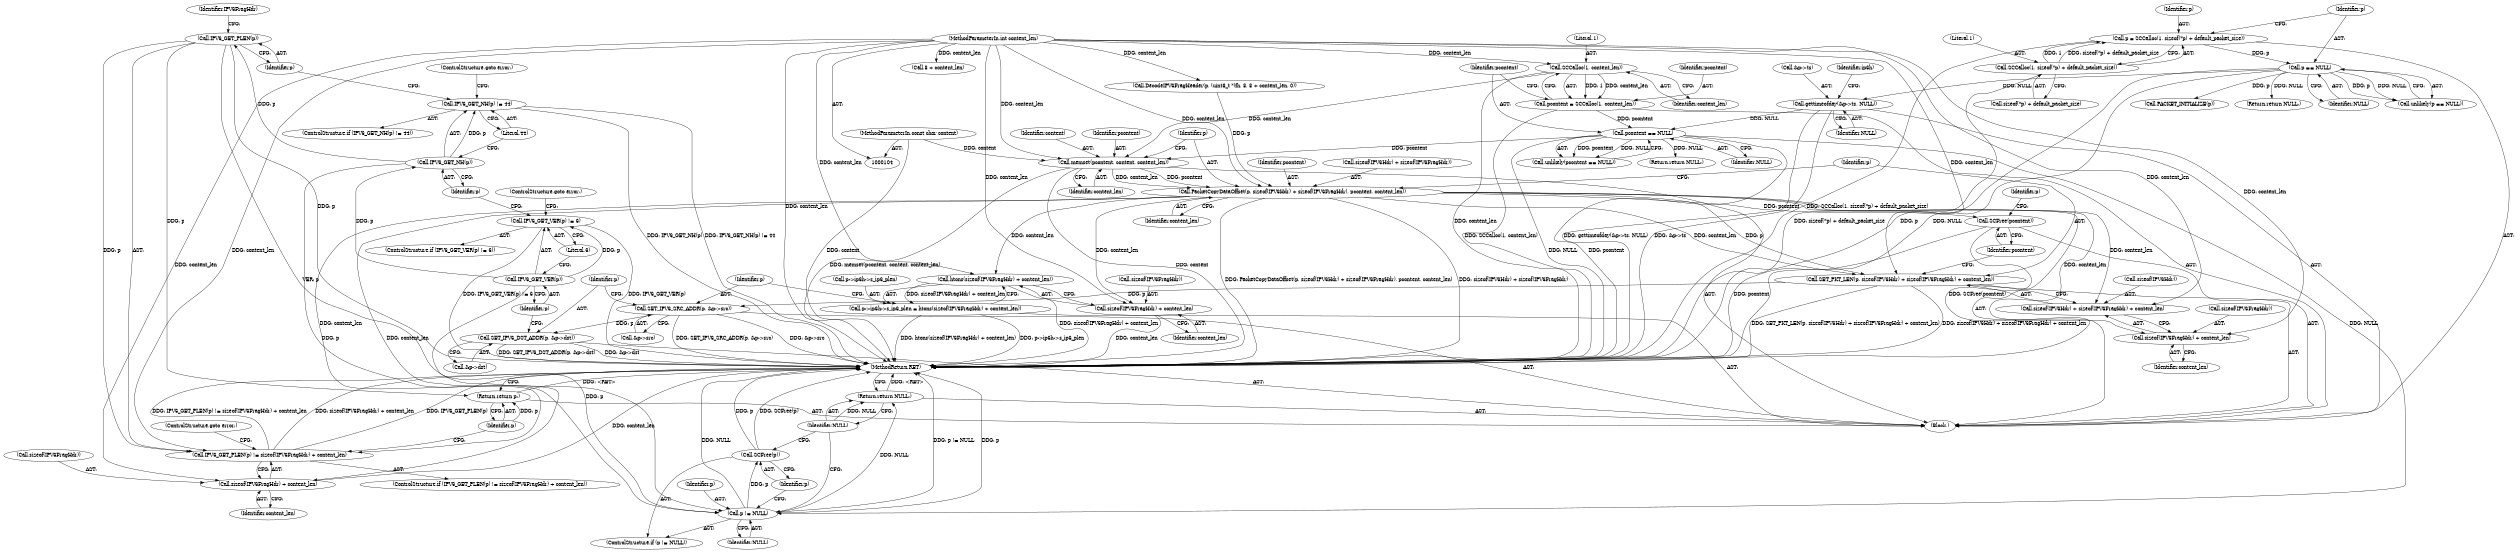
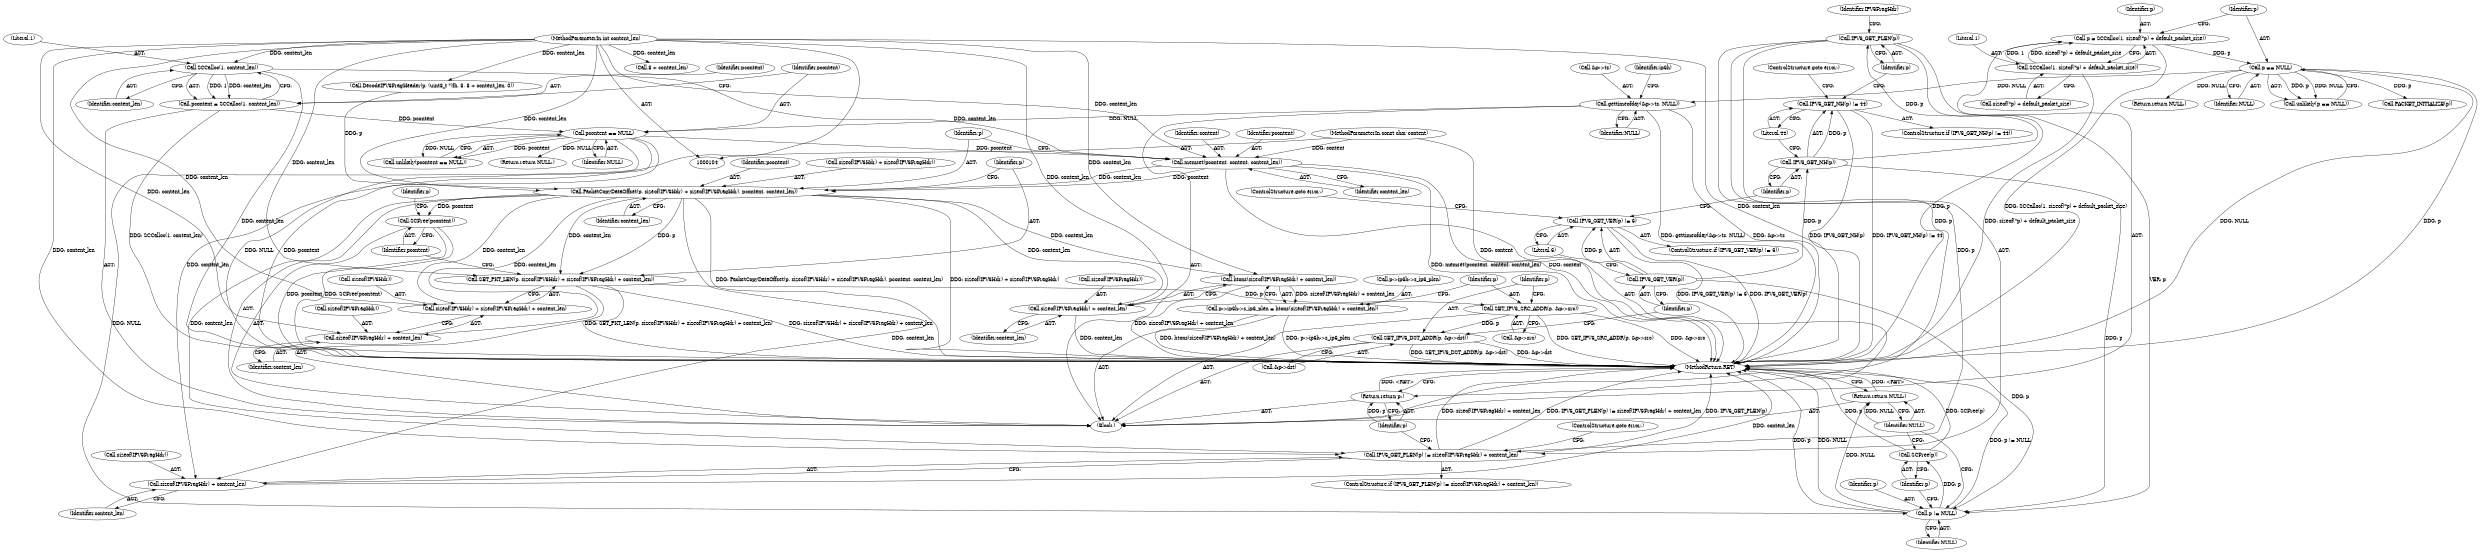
node "(ControlStructure,if (p != NULL))": removed
